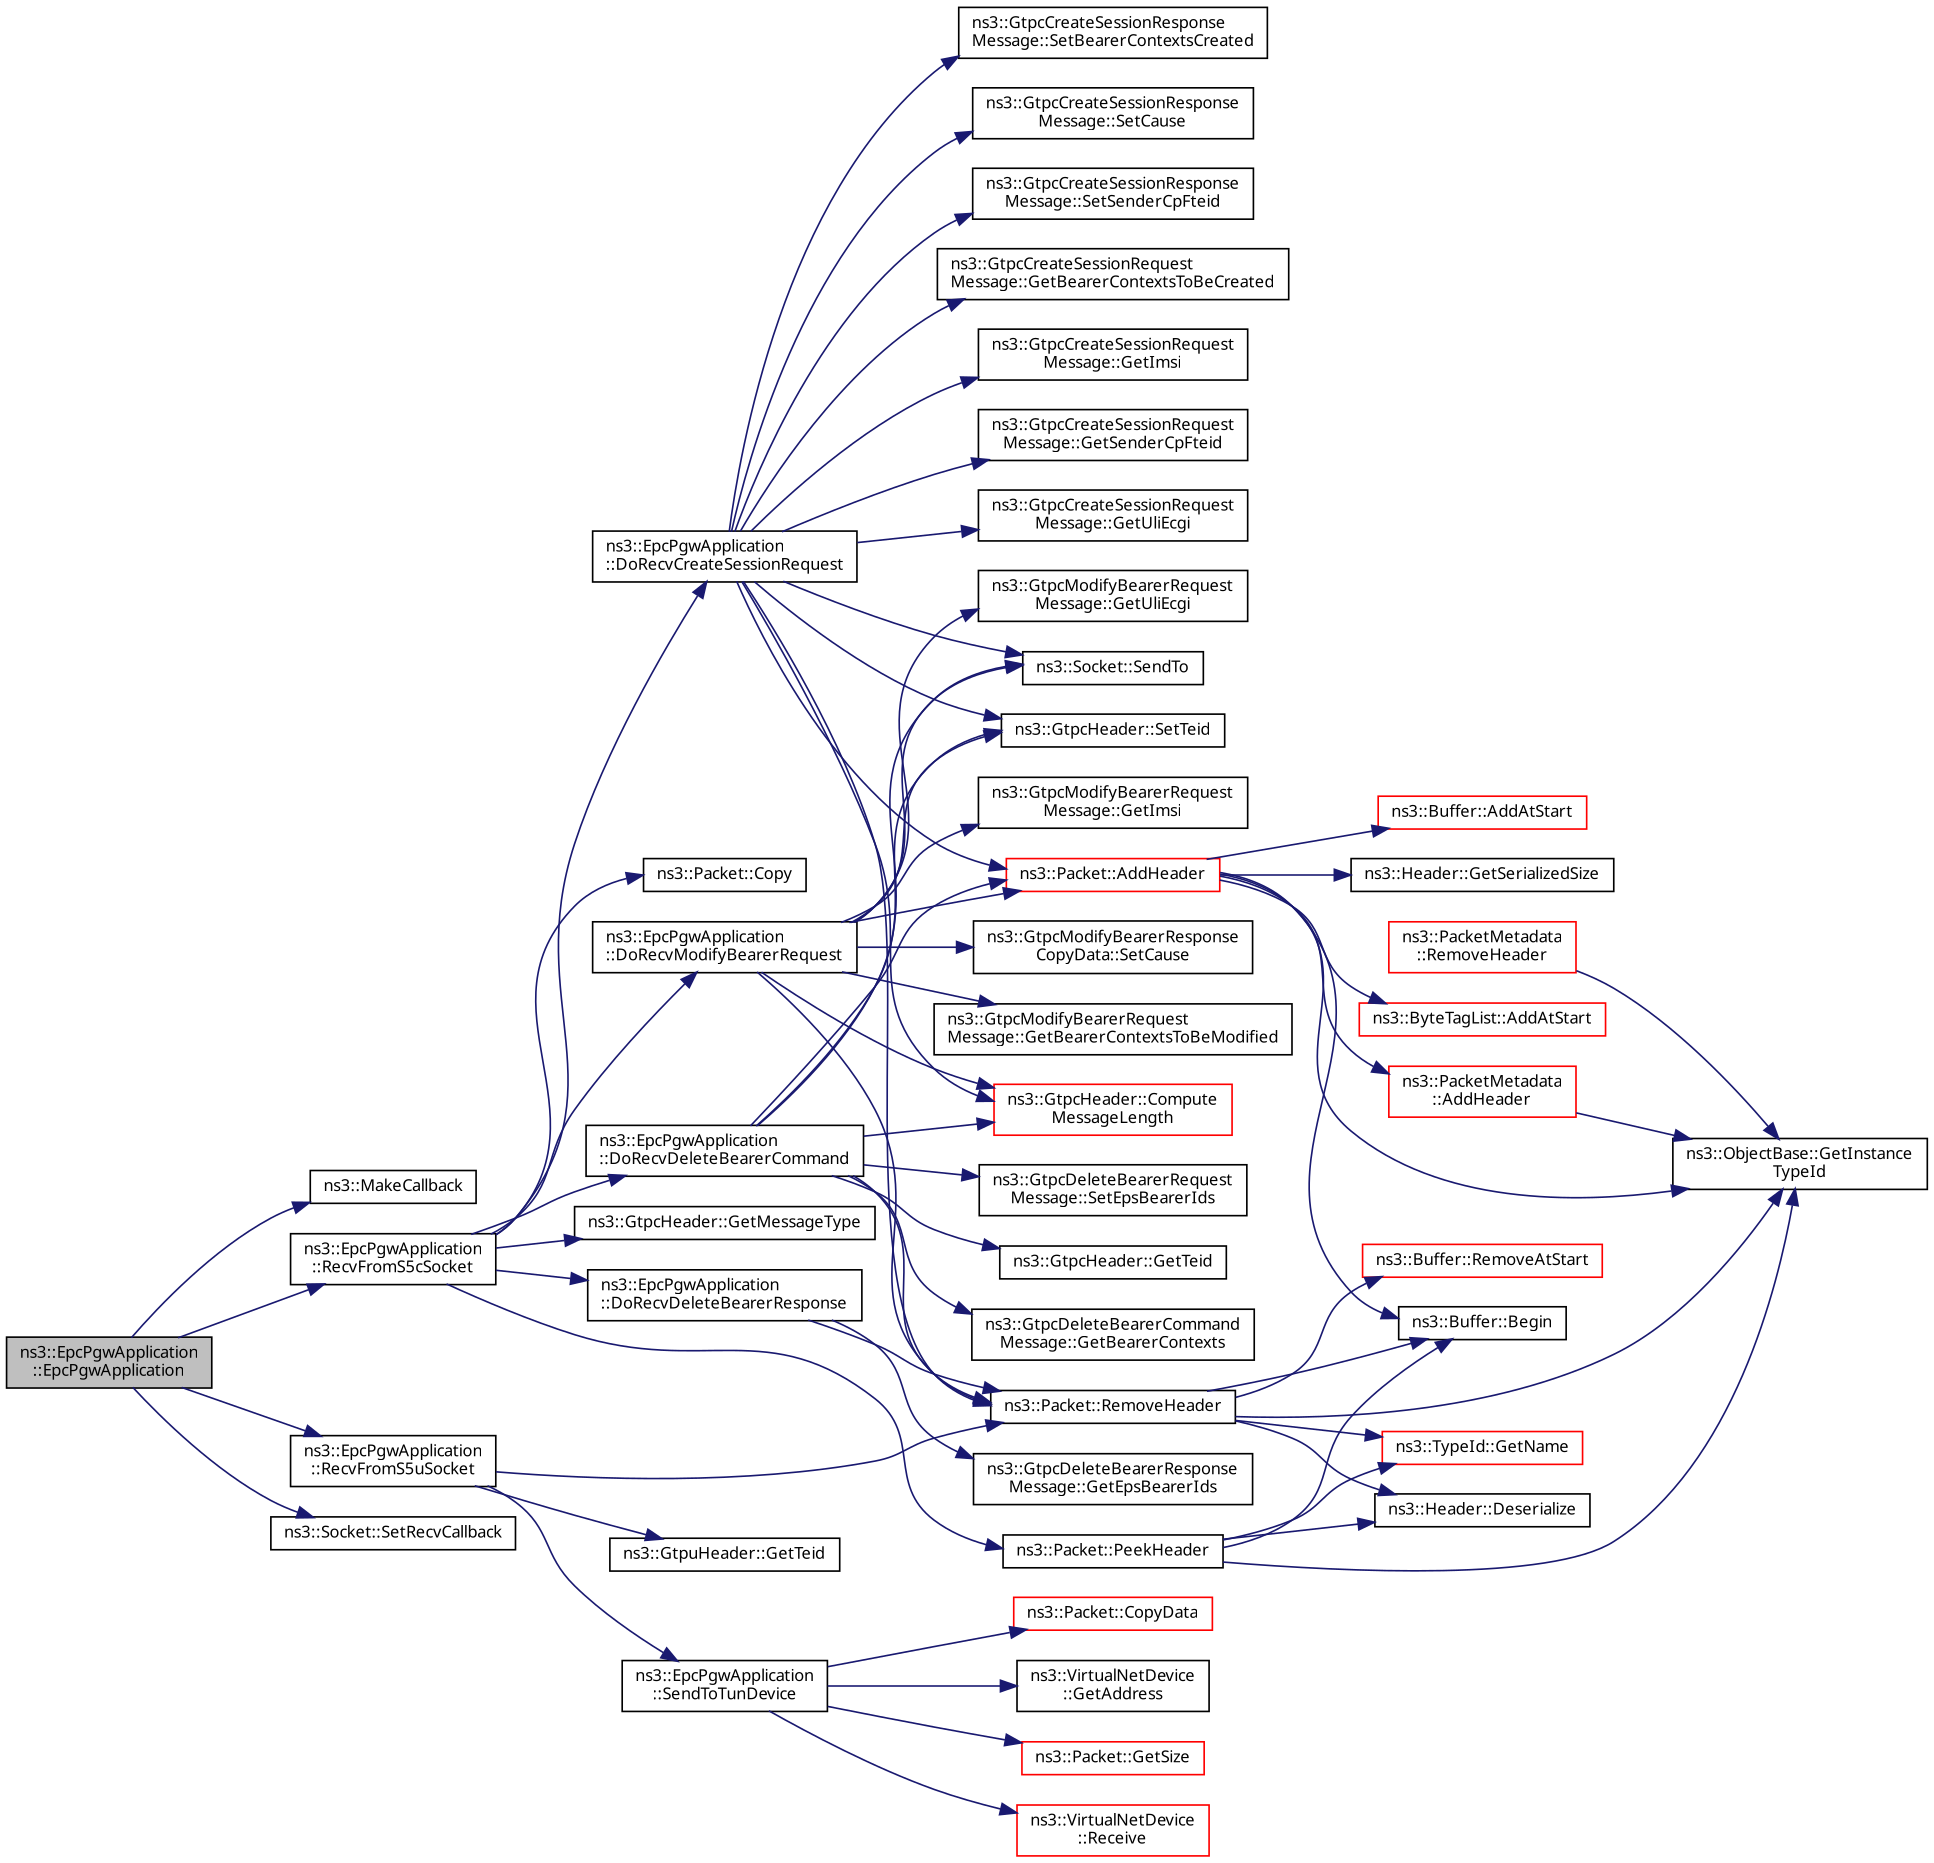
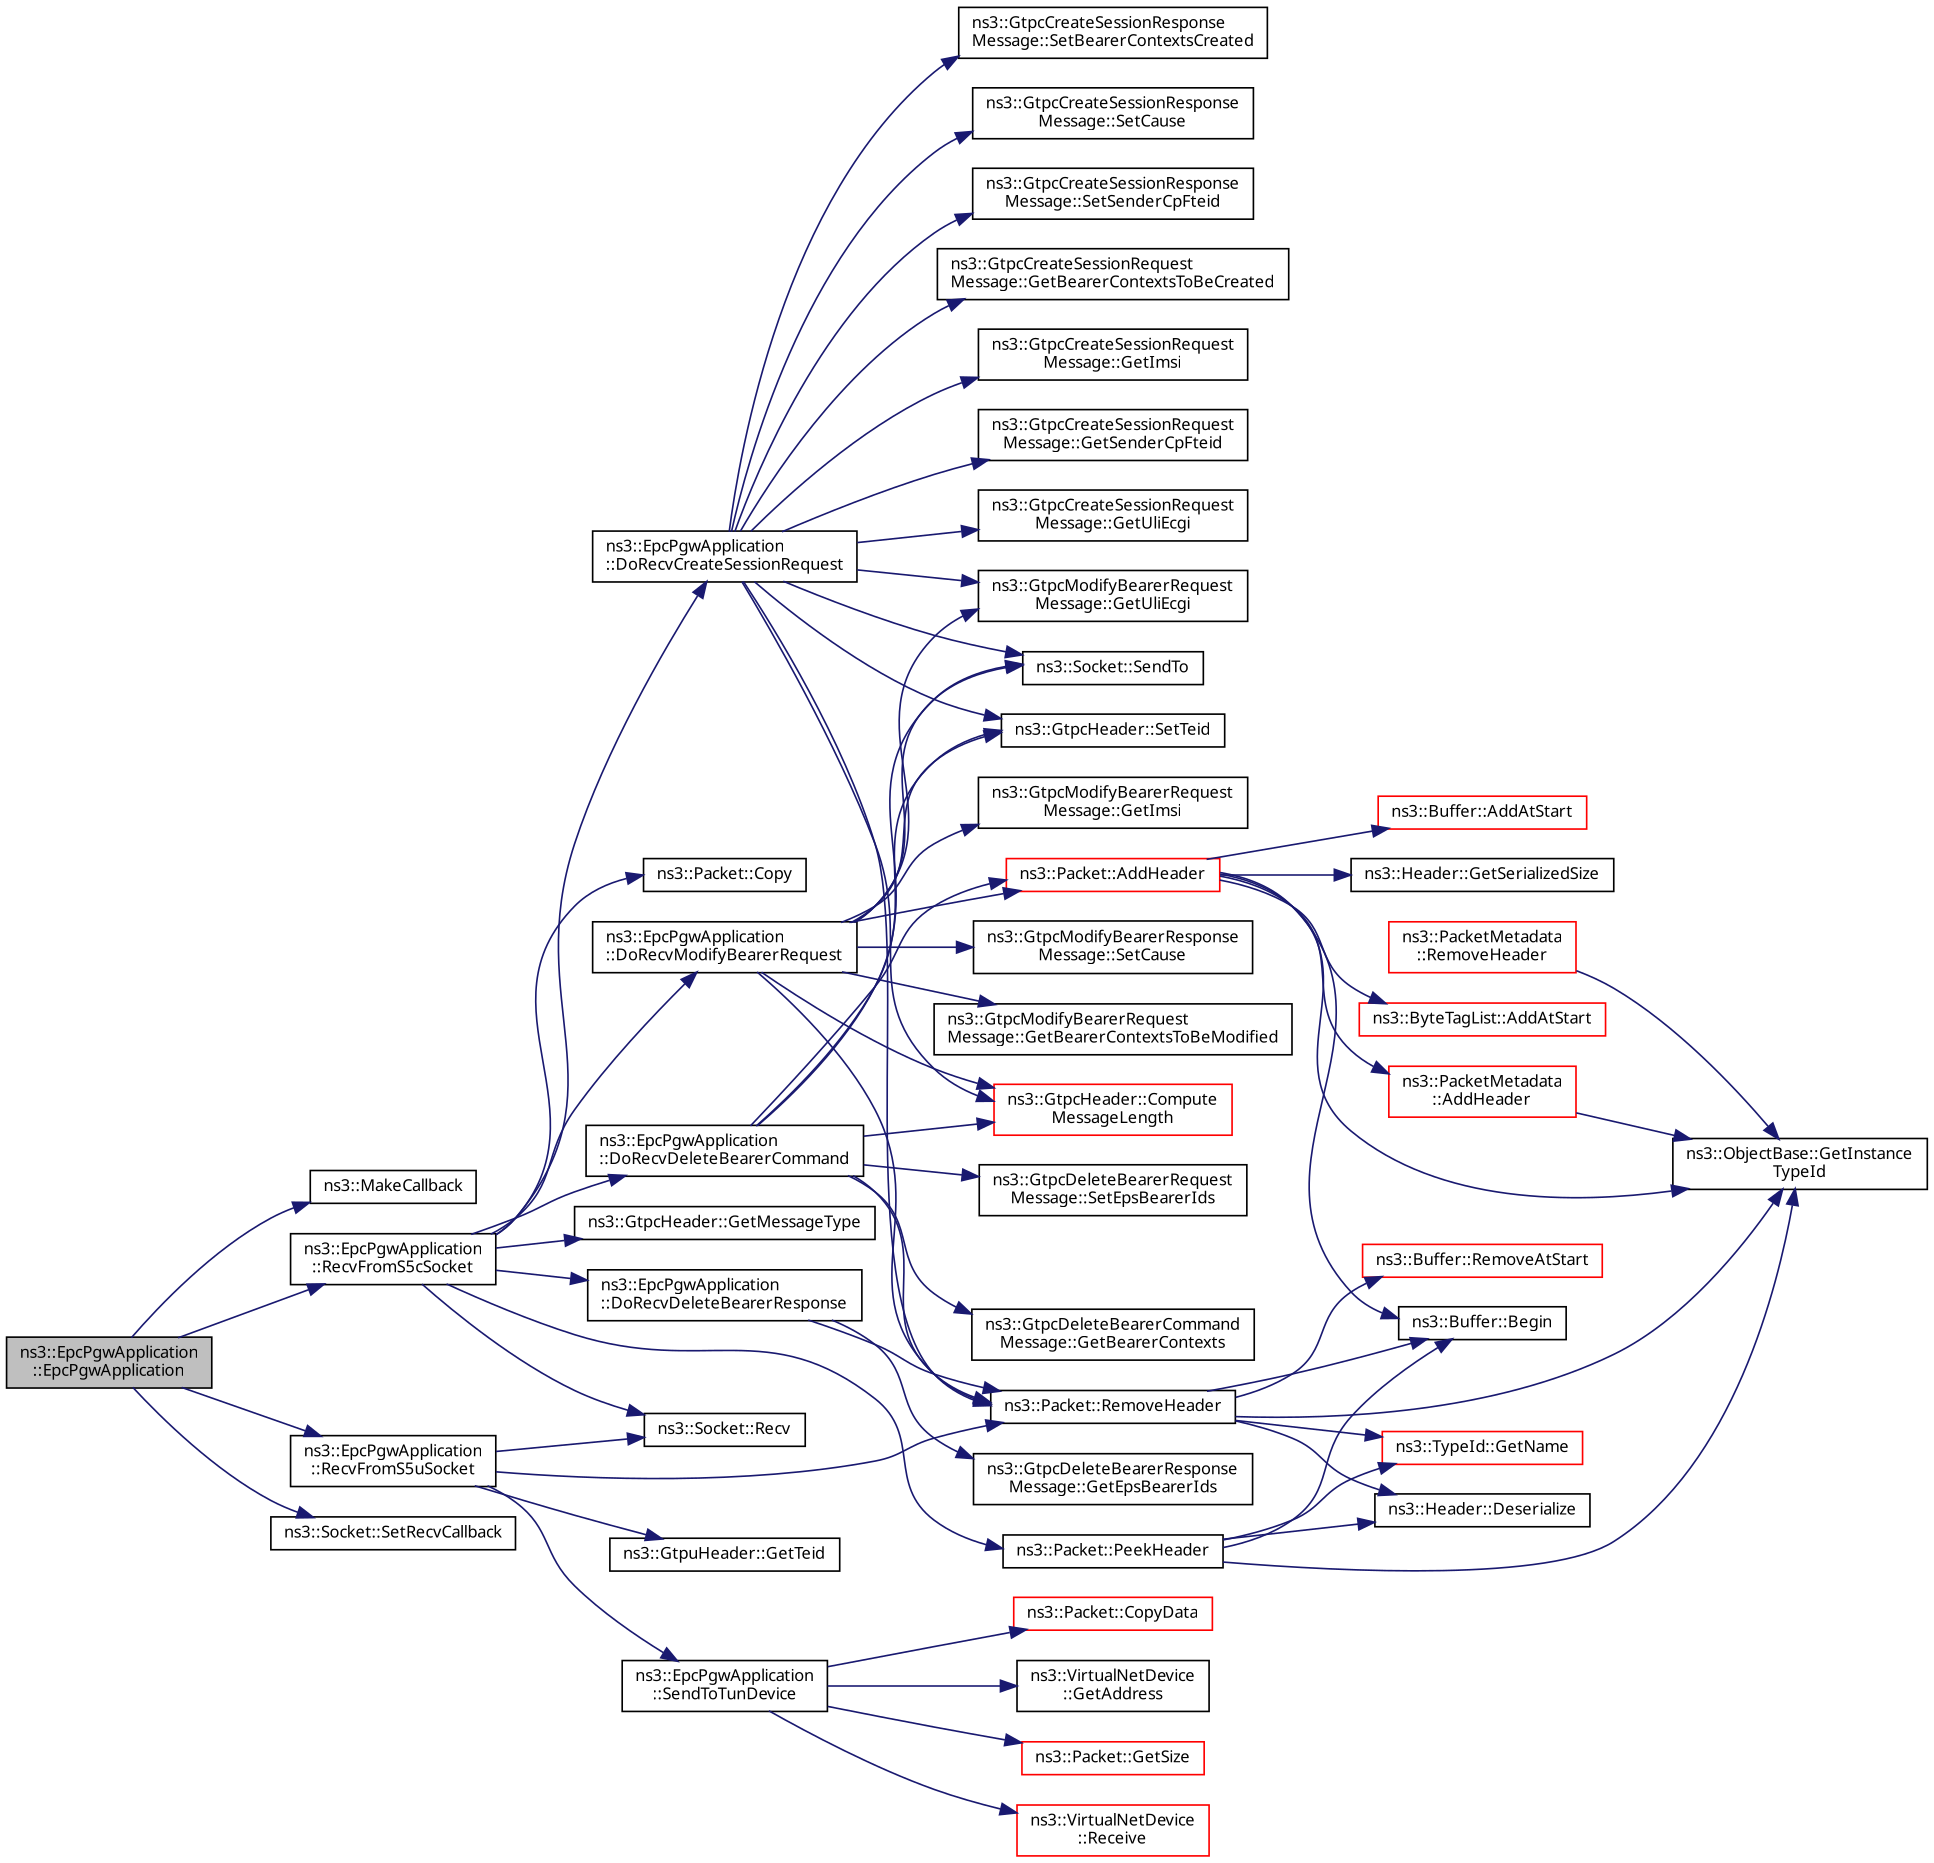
edge "ns3::EpcPgwApplication ::DoRecvCreateSessionRequest" -> "ns3::Packet::AddHeader": now "ns3::EpcPgwApplication ::DoRecvCreateSessionRequest" -> "ns3::GtpcModifyBearerRequest Message::GetUliEcgi"
node "ns3::GtpcModifyBearerResponse CopyData::SetCause": label "ns3::GtpcModifyBearerResponse CopyData::SetCause" -> "ns3::GtpcModifyBearerResponse Message::SetCause"
node "ns3::GtpcHeader::GetTeid": removed
node "ns3::Socket::Recv": added
